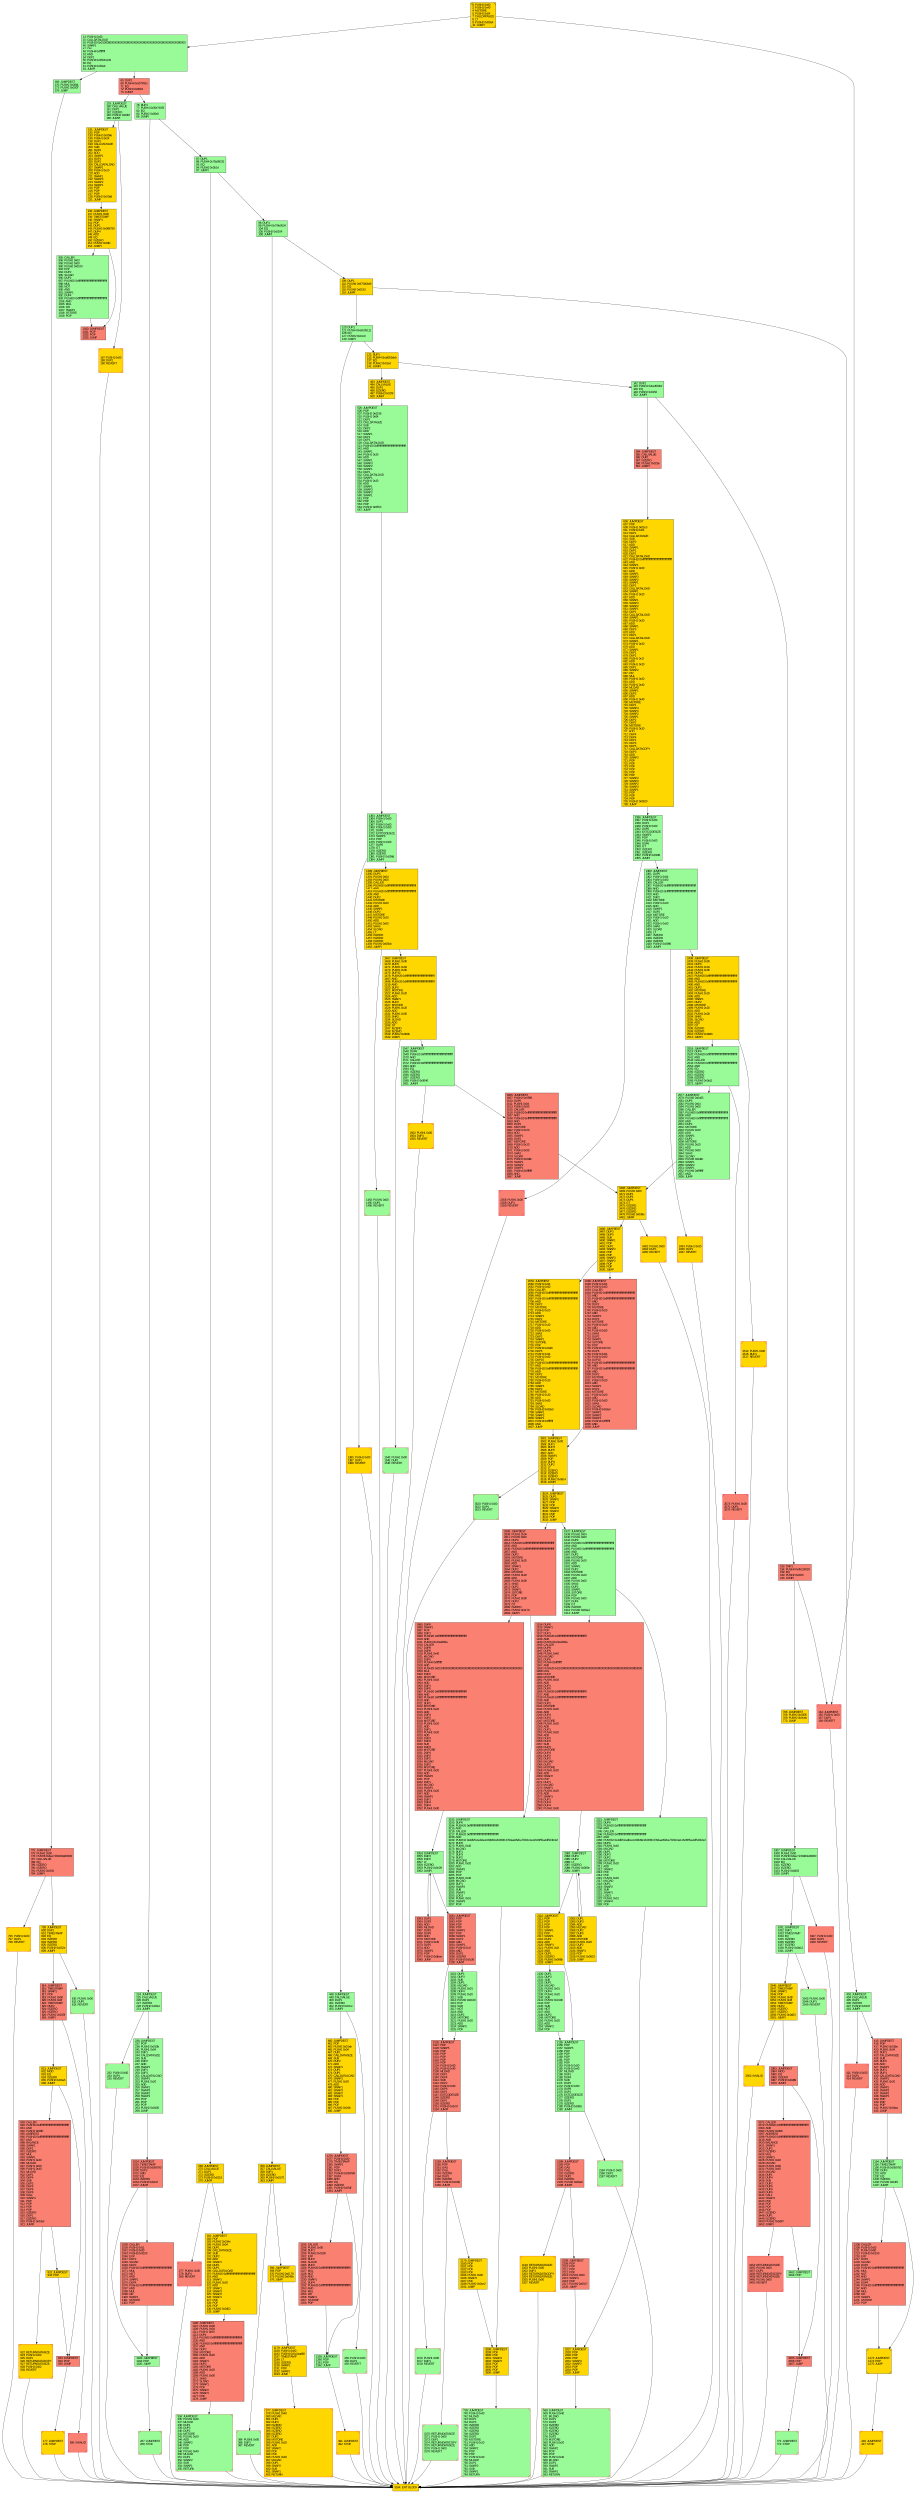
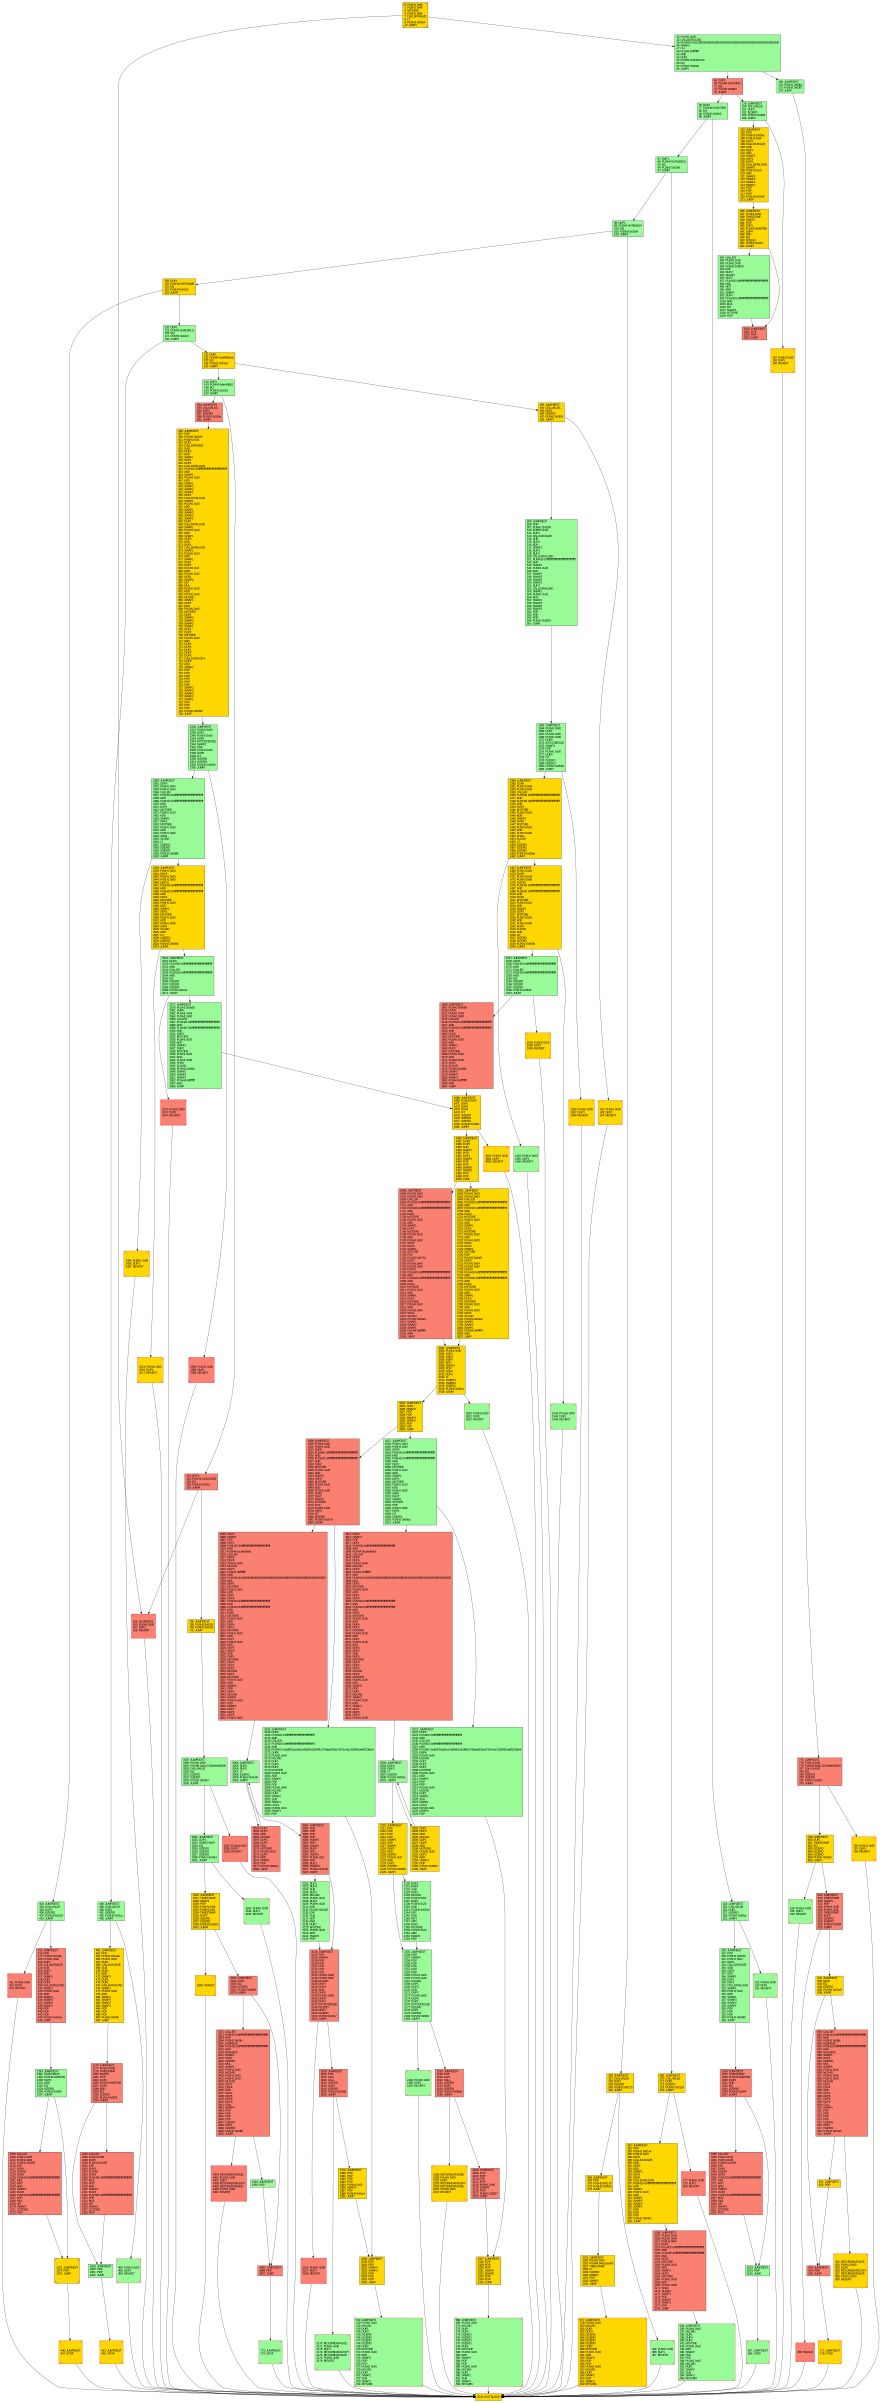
node "501: PUSH1 0x00 503: DUP1 504: REVERT": added
node "3155: PUSH1 0x00 3157: DUP1 3158: REVERT": fillcolor palegreen -> salmon
